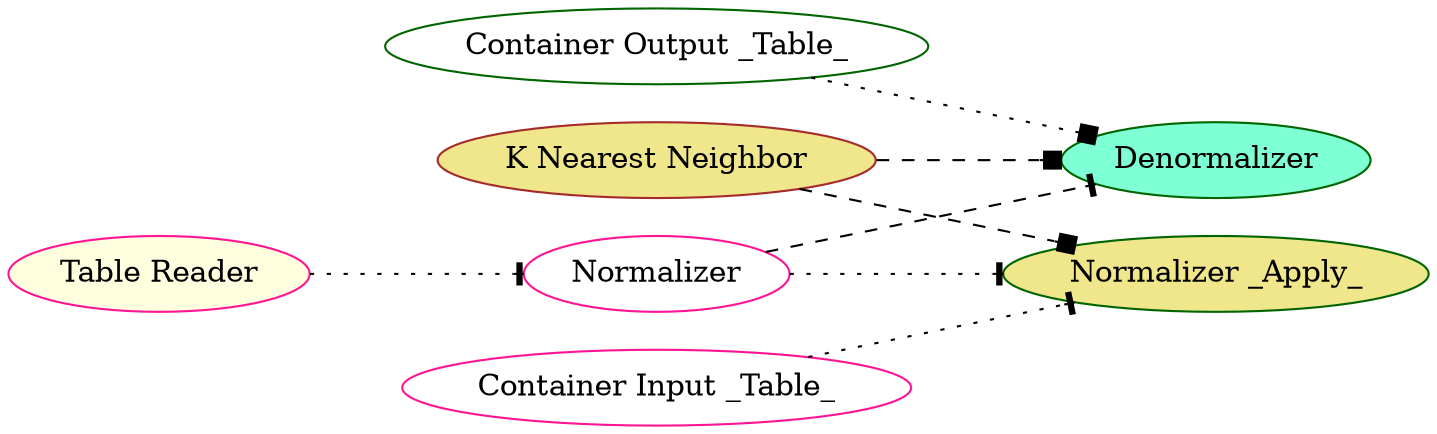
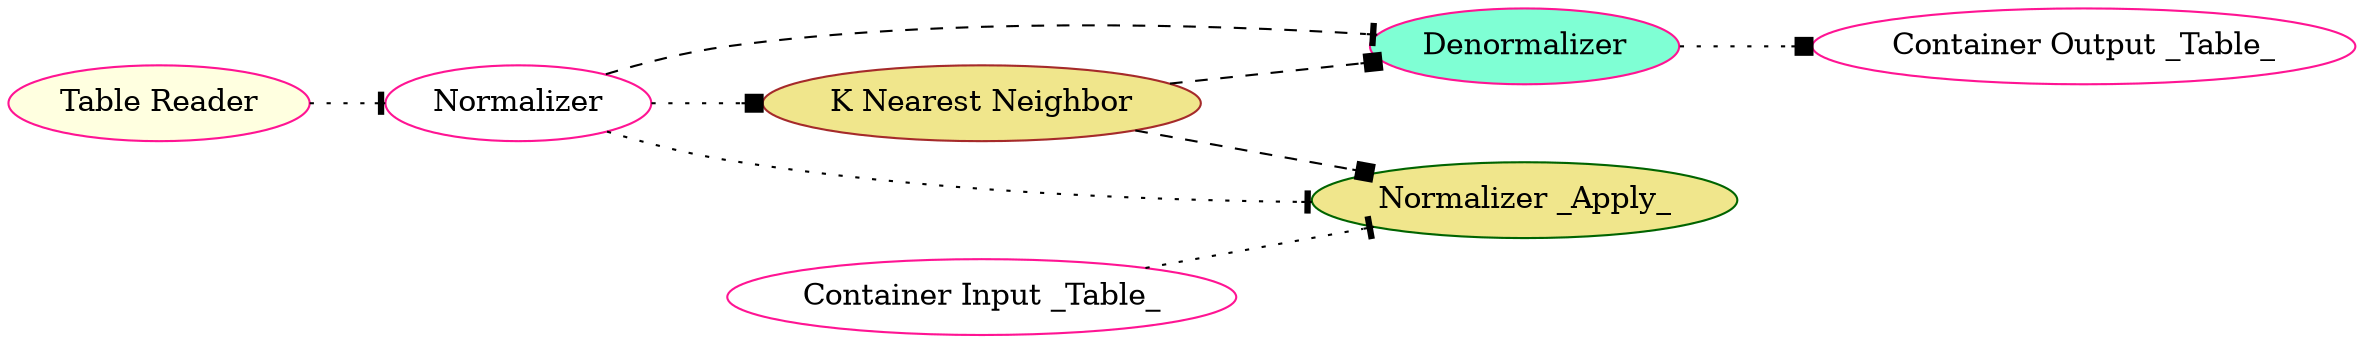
node "Container Output _Table_": color darkgreen -> deeppink
edge "Normalizer" -> "K Nearest Neighbor": added
edge "Container Output _Table_" -> "Denormalizer": reversed
node "Denormalizer": color darkgreen -> deeppink
